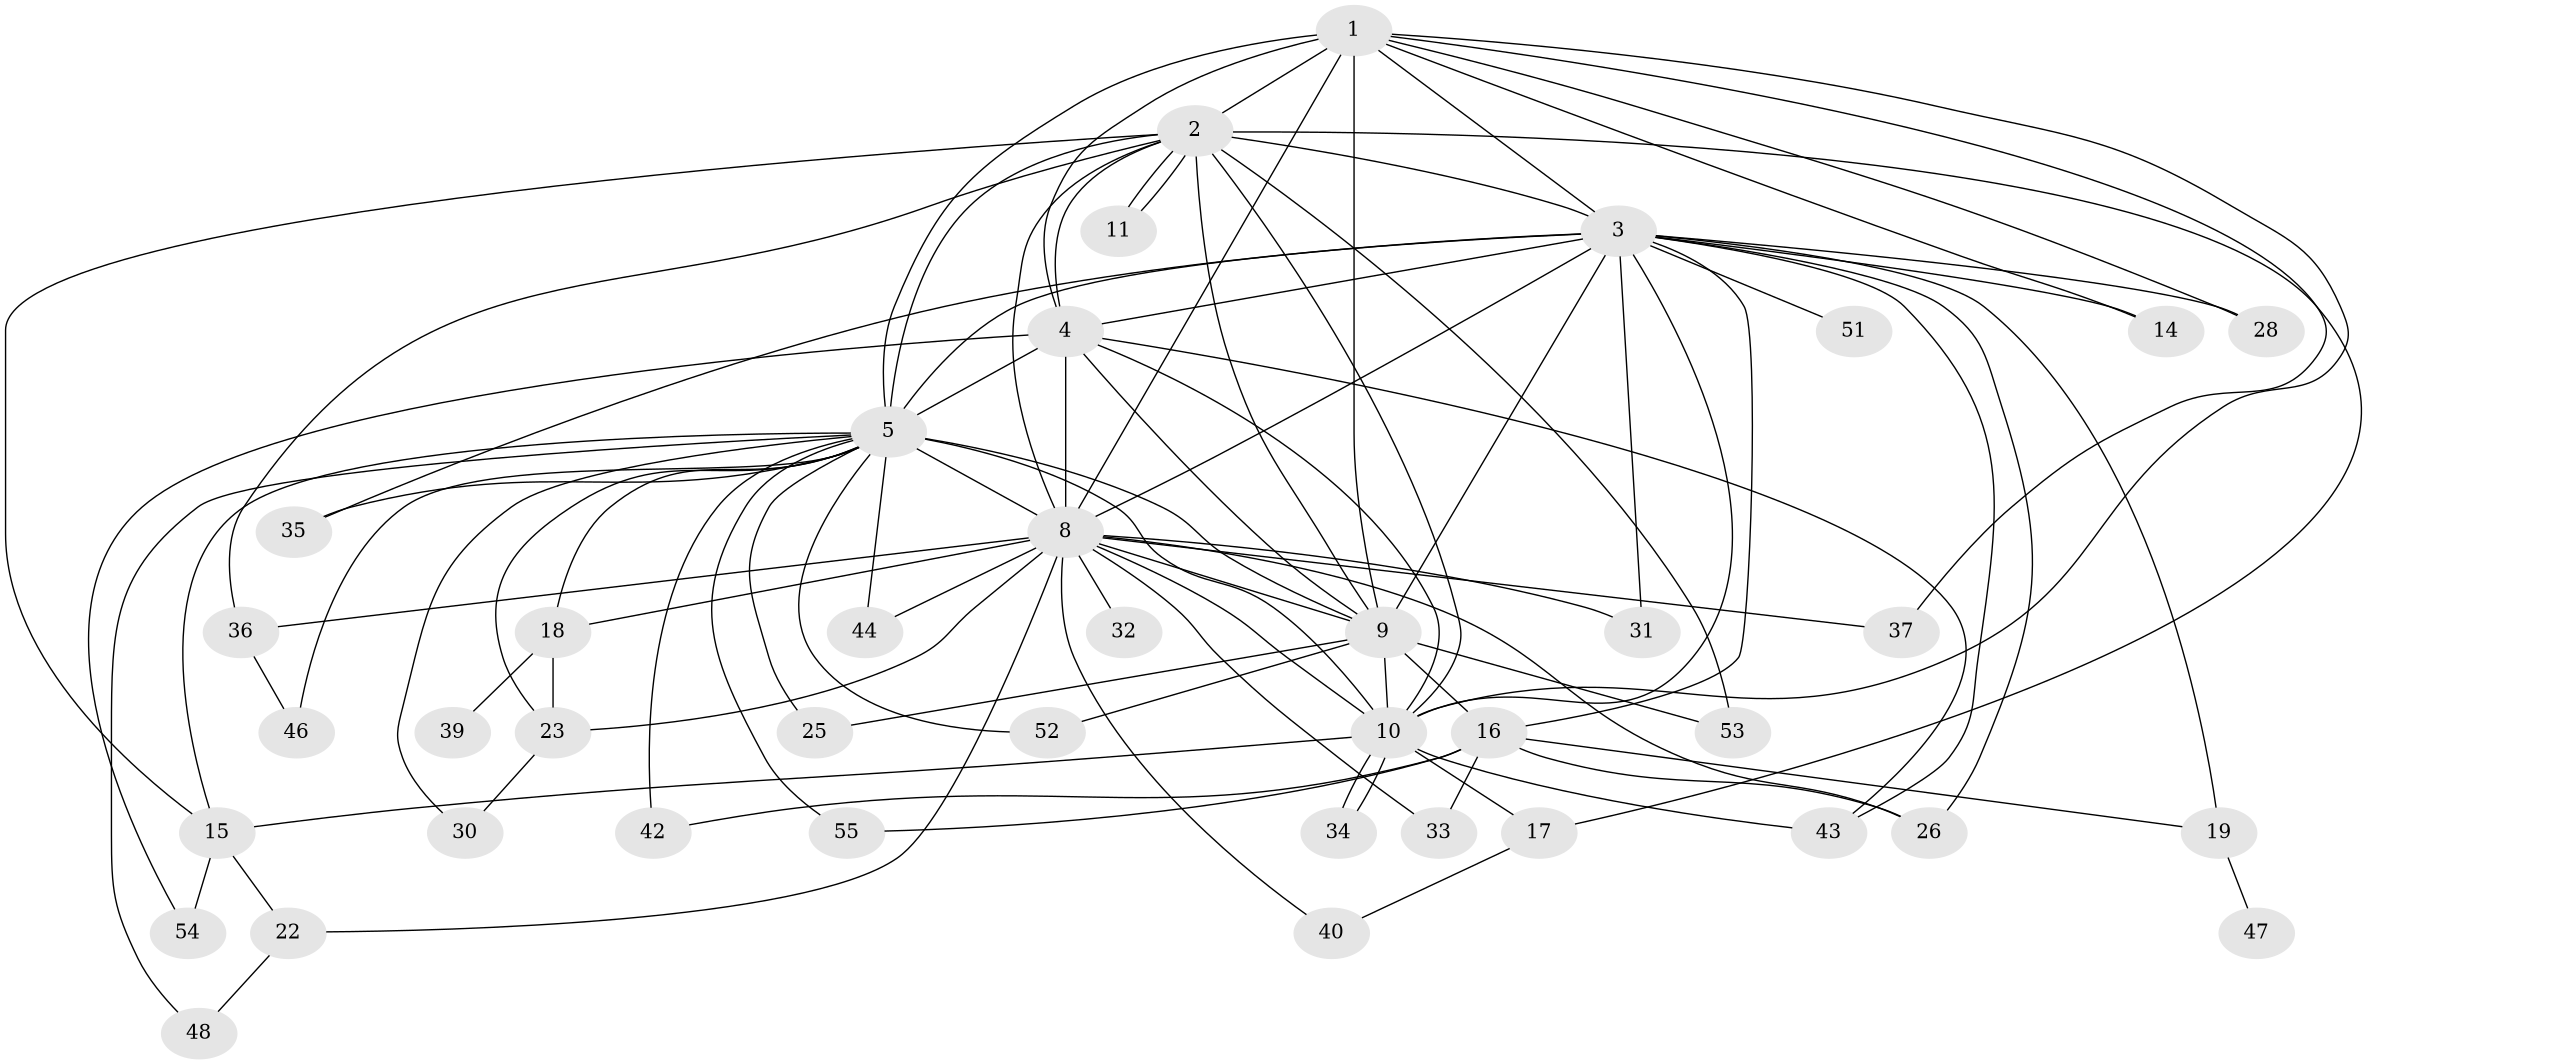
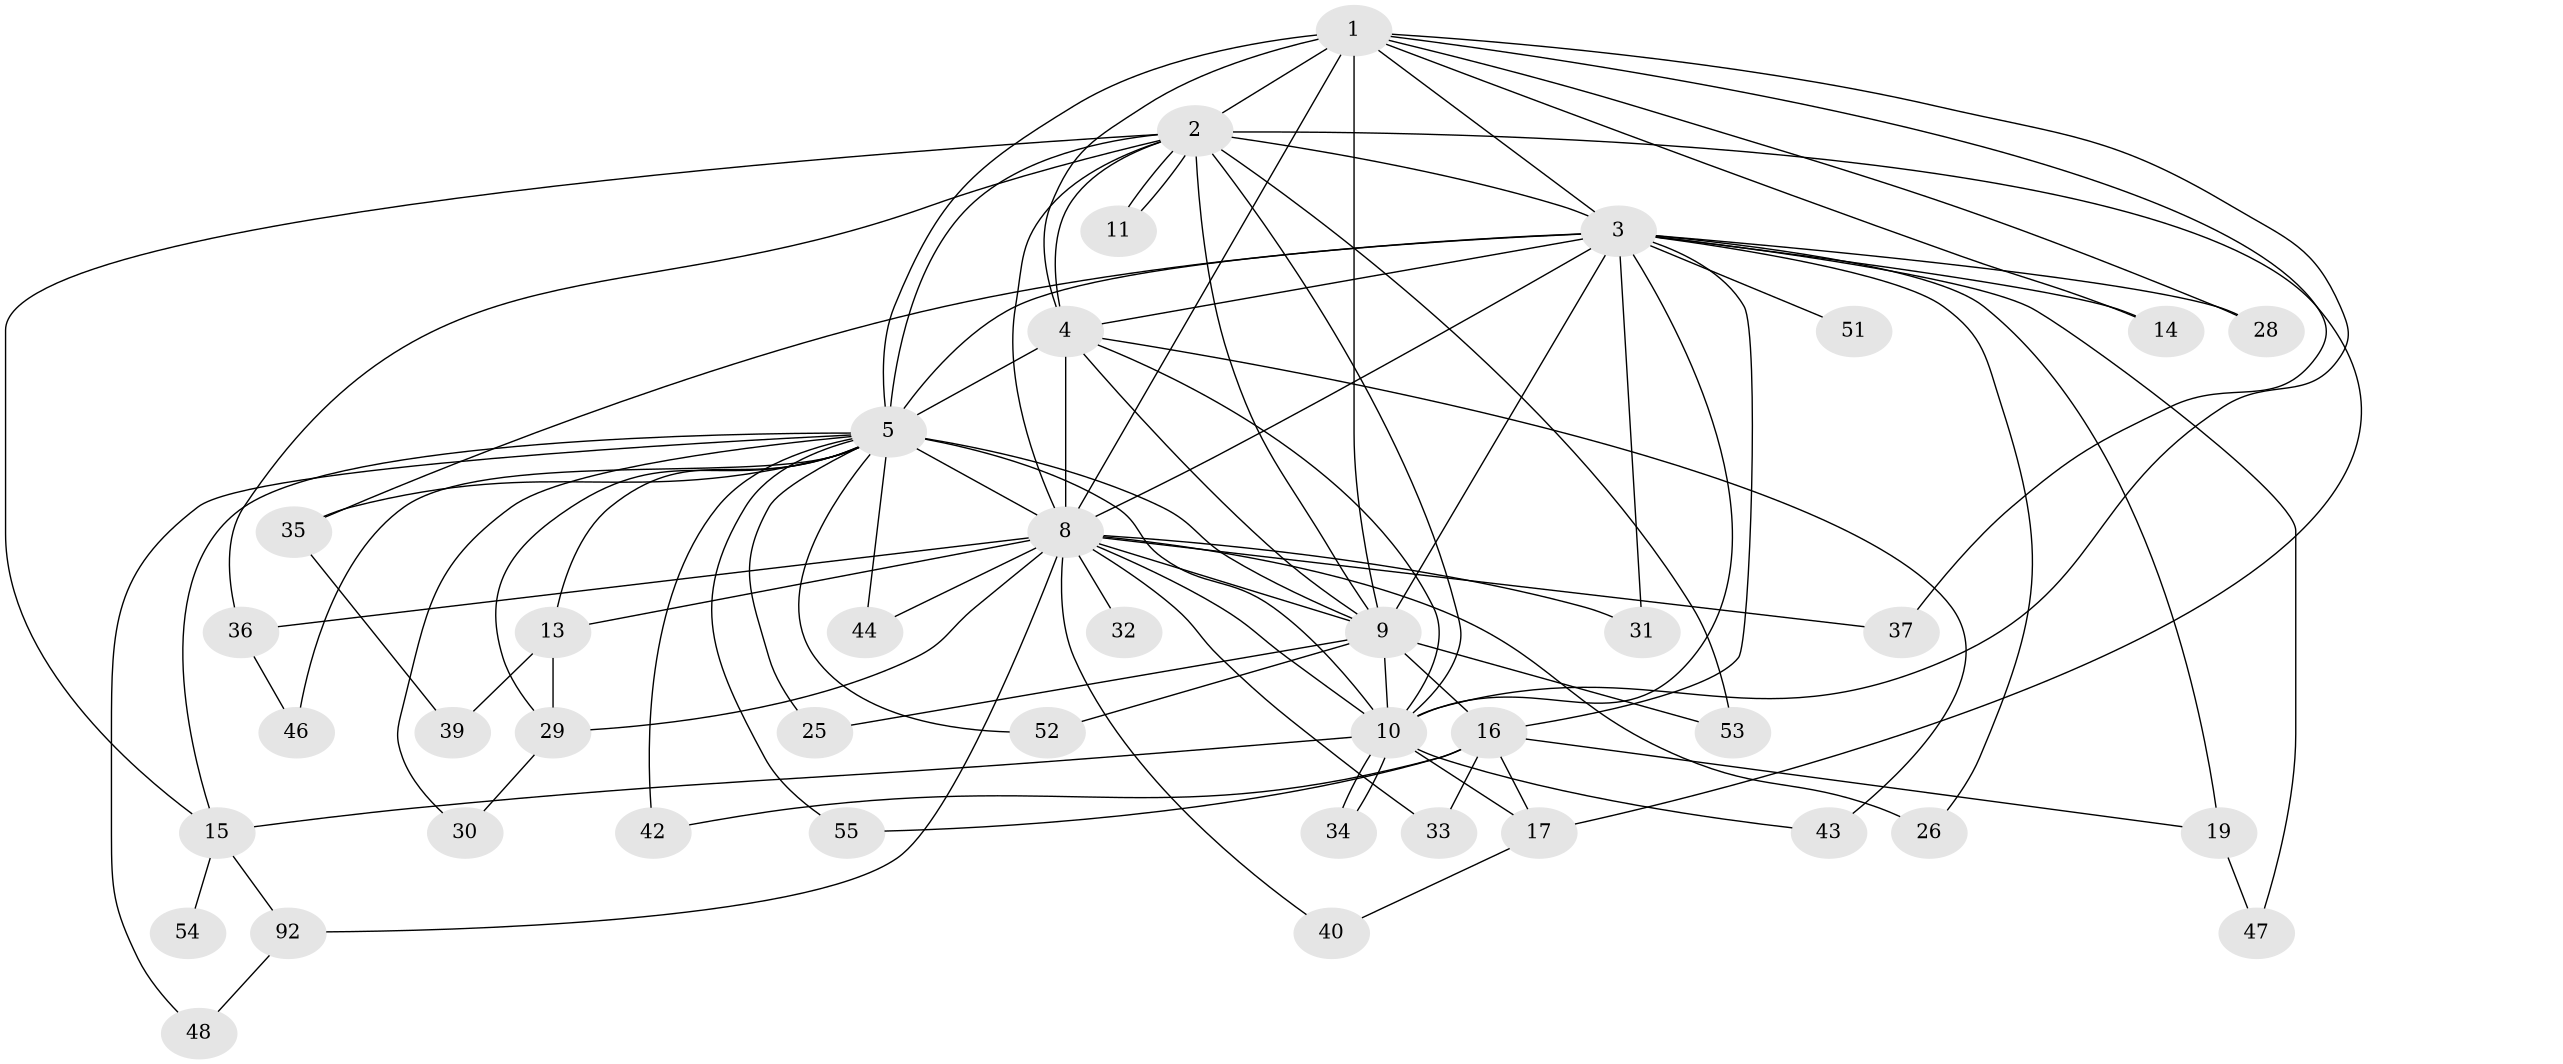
edge "4" -- "54": removed
edge "3" -- "43": now "3" -- "47"
node "18": label "18" -> "13"
edge "35" -- "39": added
node "23": label "23" -> "29"
edge "16" -- "26": now "16" -- "17"
node "22": label "22" -> "92"
